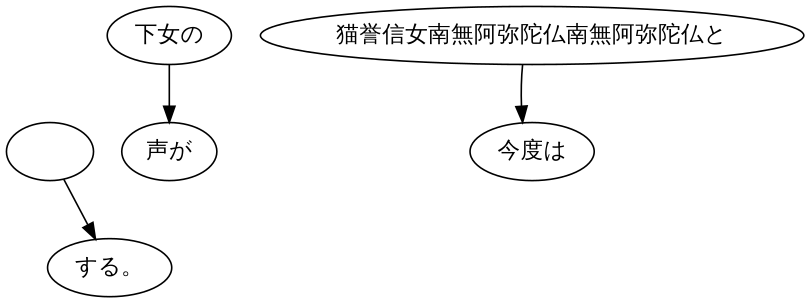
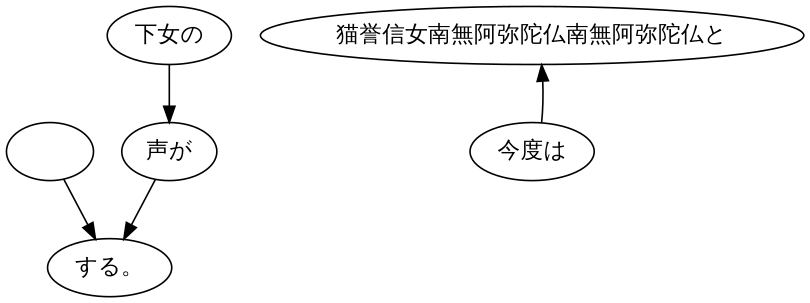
edge "猫誉信女南無阿弥陀仏南無阿弥陀仏と" -> "今度は": reversed
edge "声が" -> "する。": added
